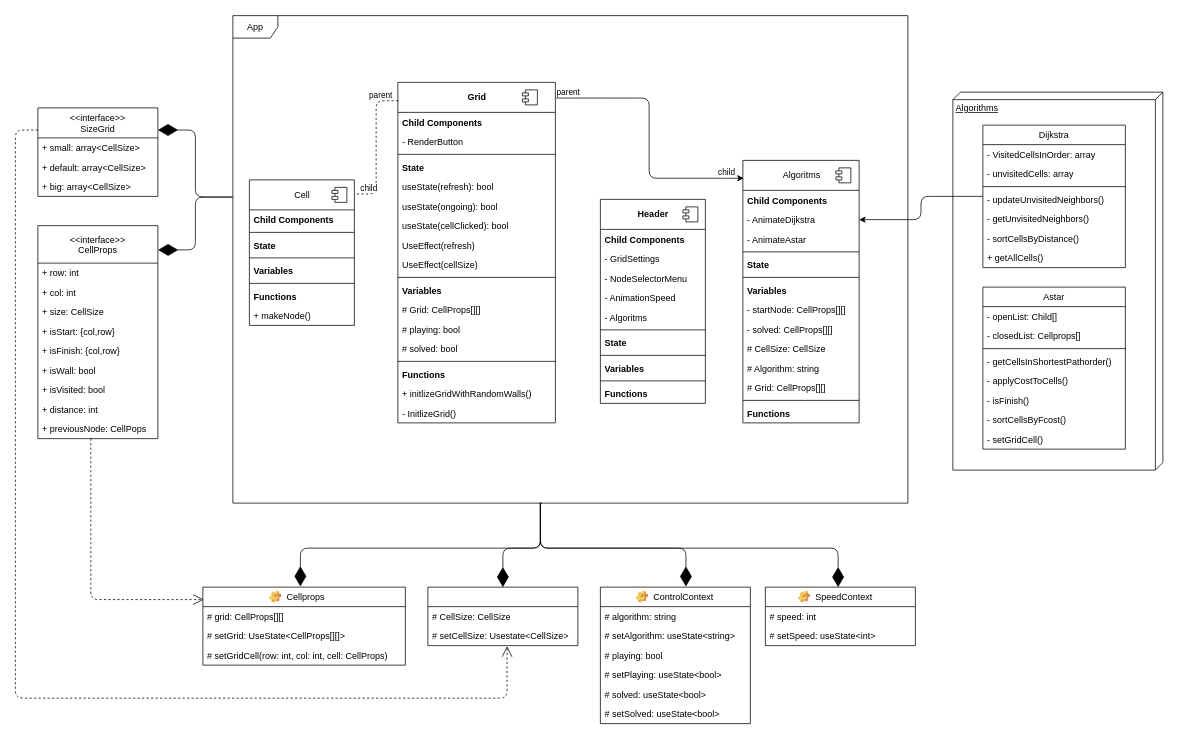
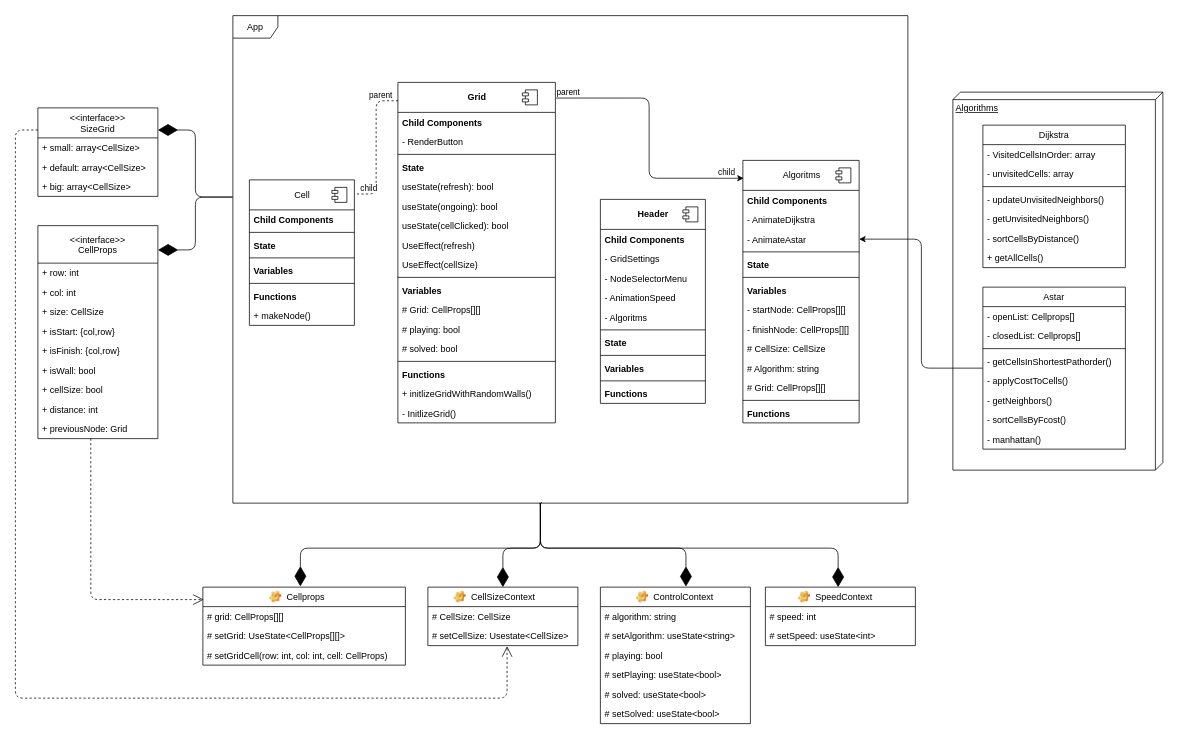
edge "Dijkstra" -> "- AnimateDijkstra": removed
edge "Astar" -> "- AnimateAstar": added
node "- openList: Child[]": label "- openList: Child[]" -> "- openList: Cellprops[]"
node "- solved: CellProps[][]": label "- solved: CellProps[][]" -> "- finishNode: CellProps[][]"
node "+ isVisited: bool": label "+ isVisited: bool" -> "+ cellSize: bool"
node "- isFinish()": label "- isFinish()" -> "- getNeighbors()"
node "+ previousNode: CellPops": label "+ previousNode: CellPops" -> "+ previousNode: Grid"
node "- setGridCell()": label "- setGridCell()" -> "- manhattan()"
node "CellSizeContext": added
